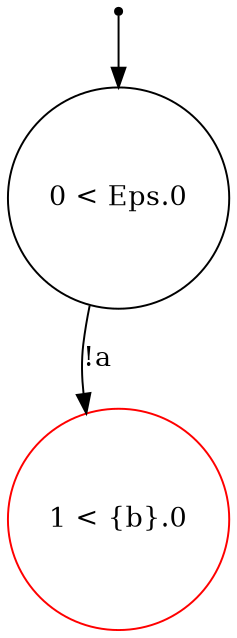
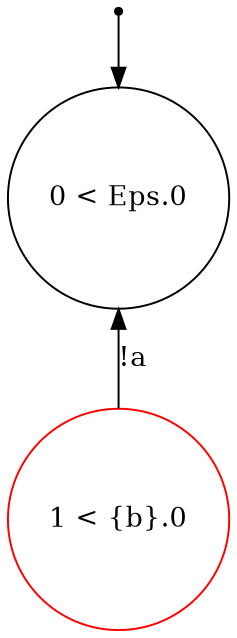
edge "0 < Eps.0" -> "1 < {b}.0": reversed
